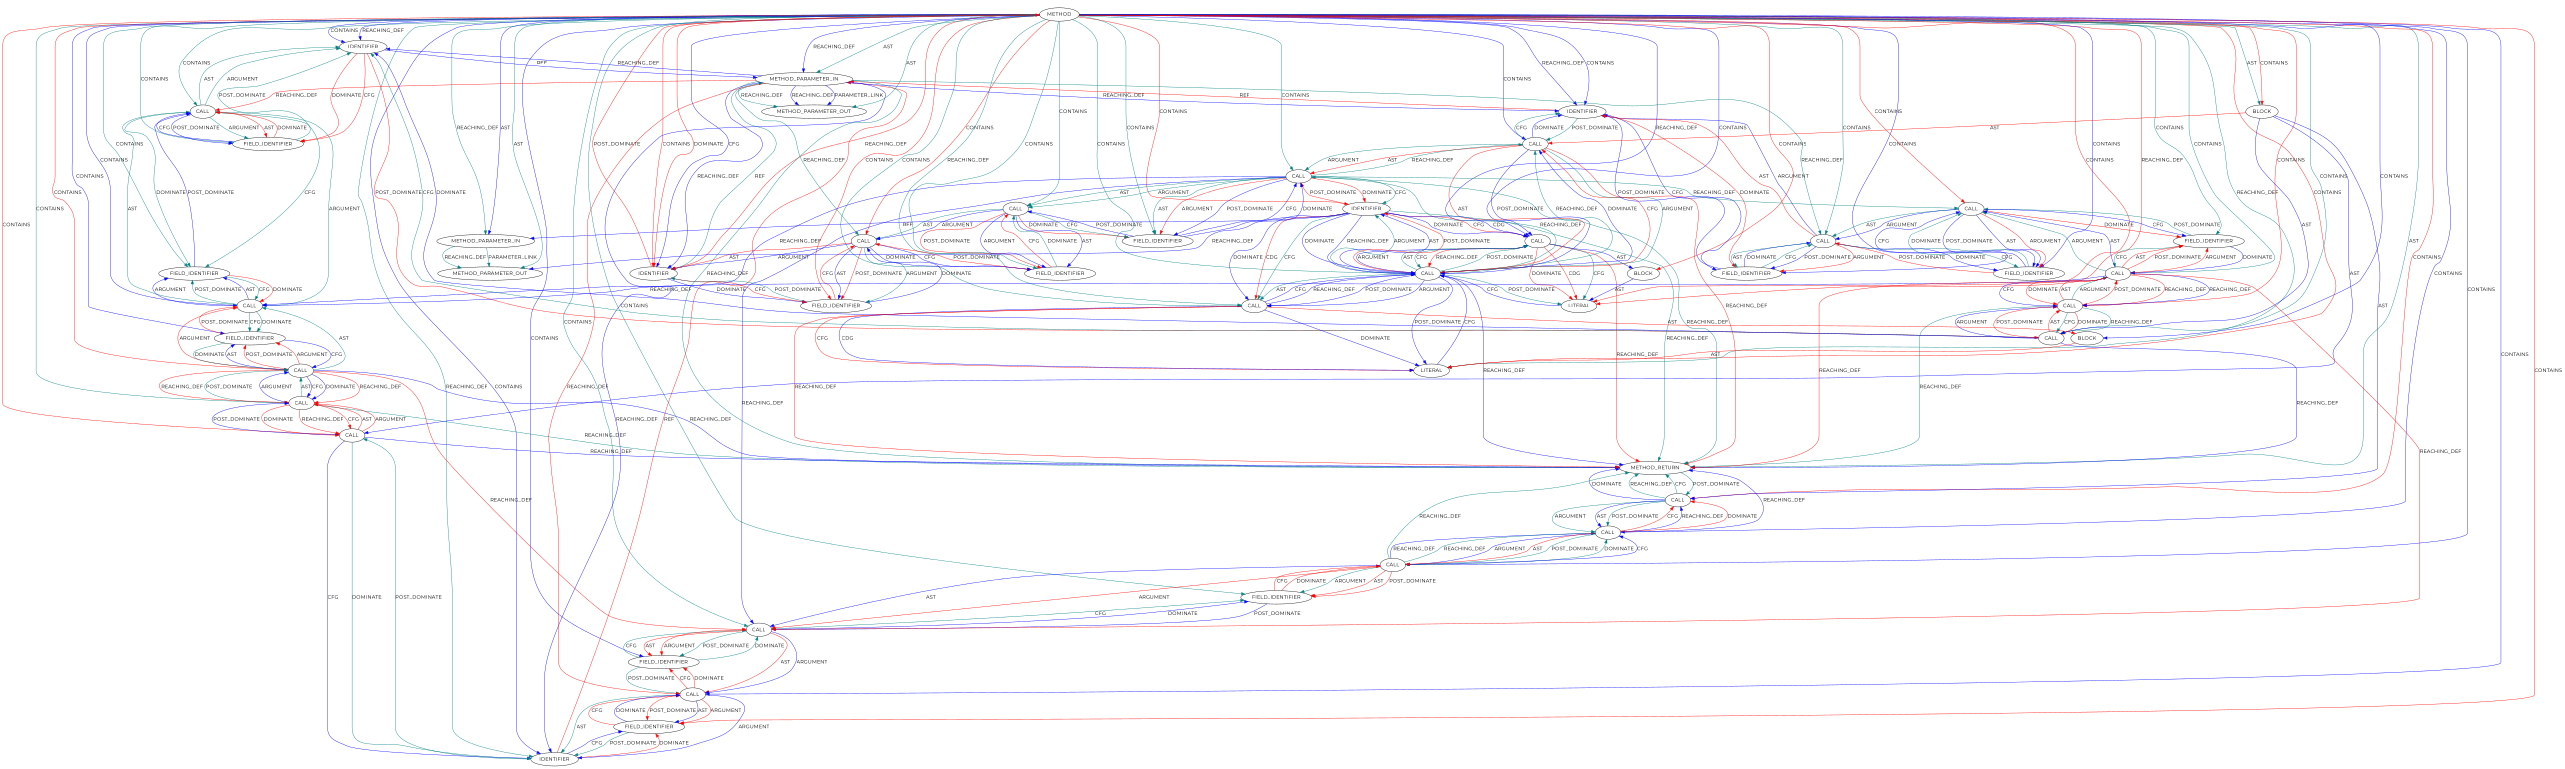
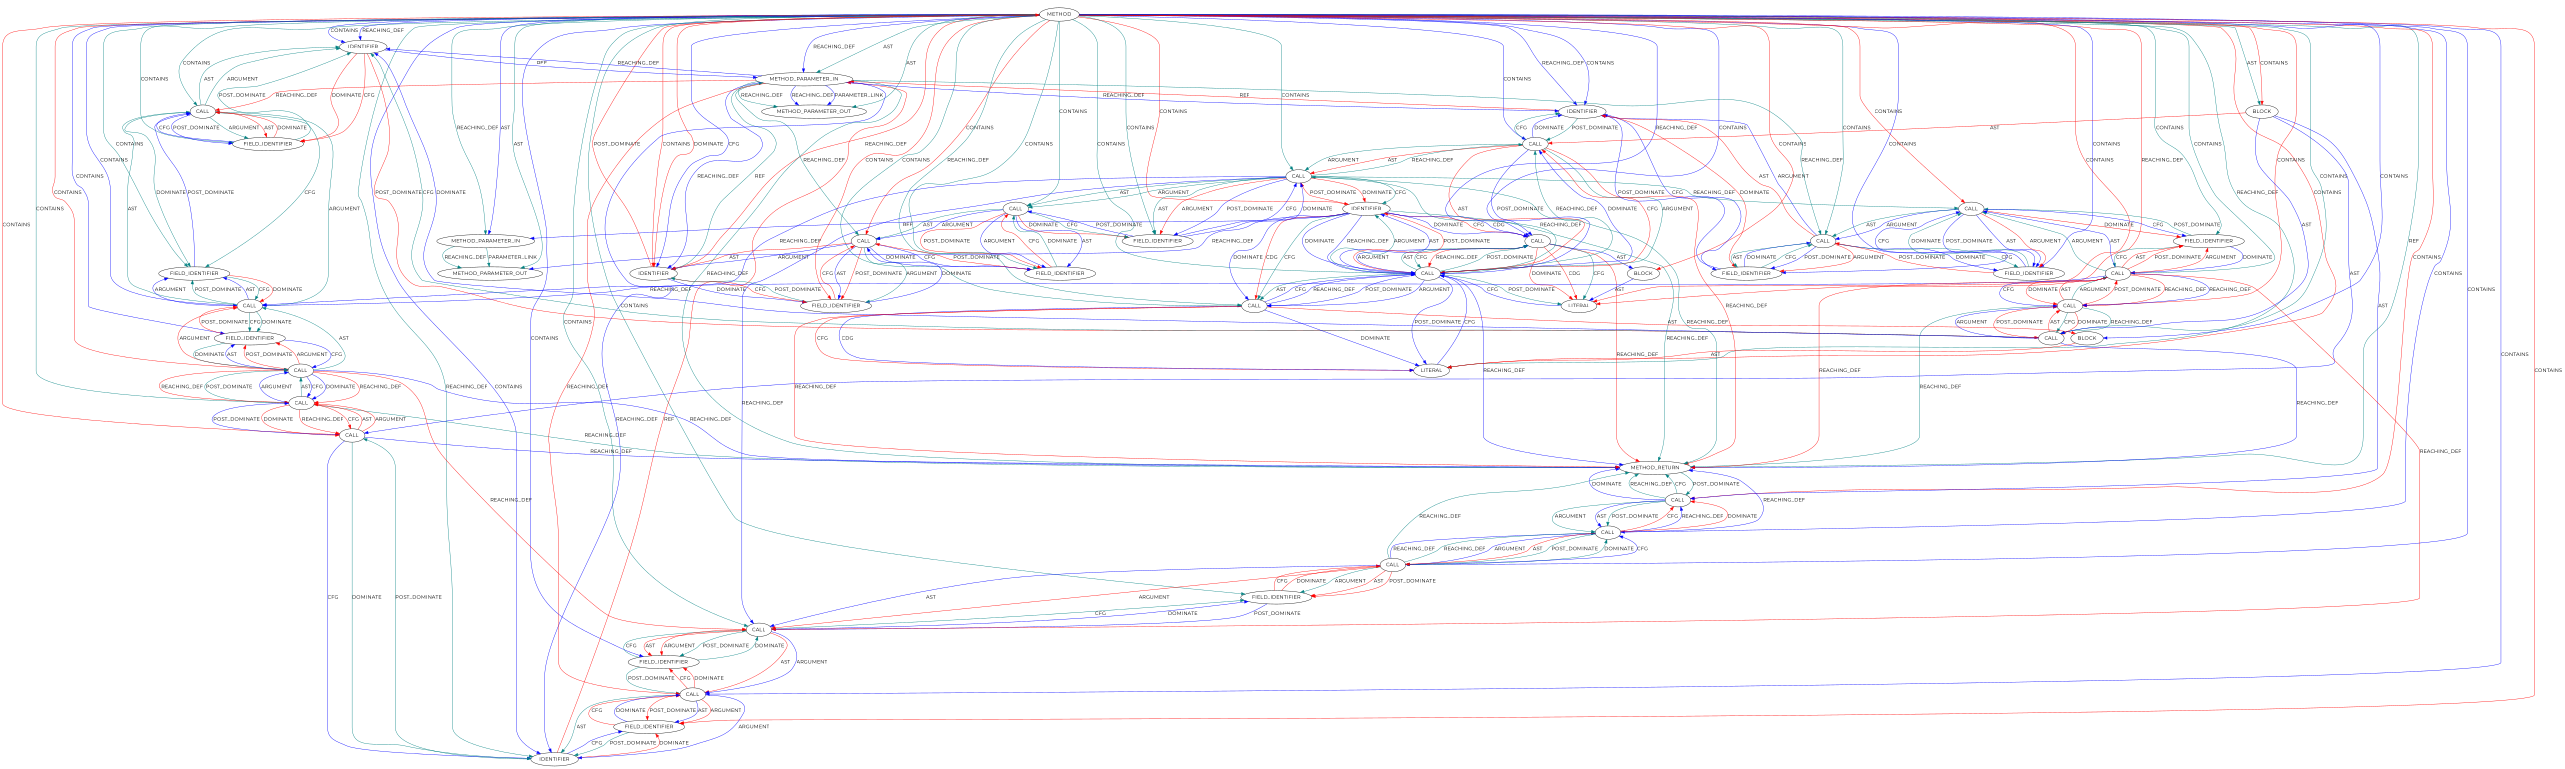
edge "METHOD" -> "METHOD_RETURN": label "AST" -> "REF"
